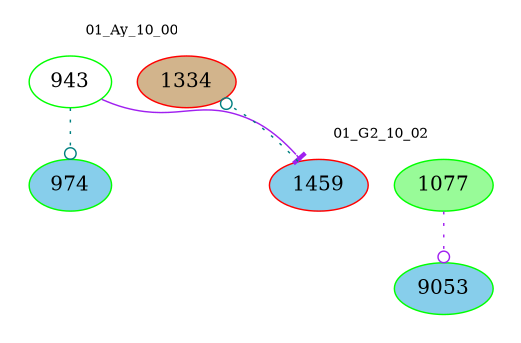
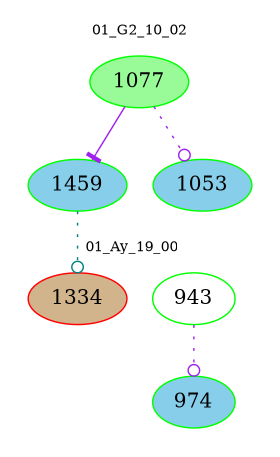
cluster "01_Ay_10_00": label "01_Ay_10_00" -> "01_Ay_19_00"
edge "943" -> "1459": now "1077" -> "1459"
edge "943" -> "974": color teal -> purple
node "1459": color red -> green
node "9053": label "9053" -> "1053"
